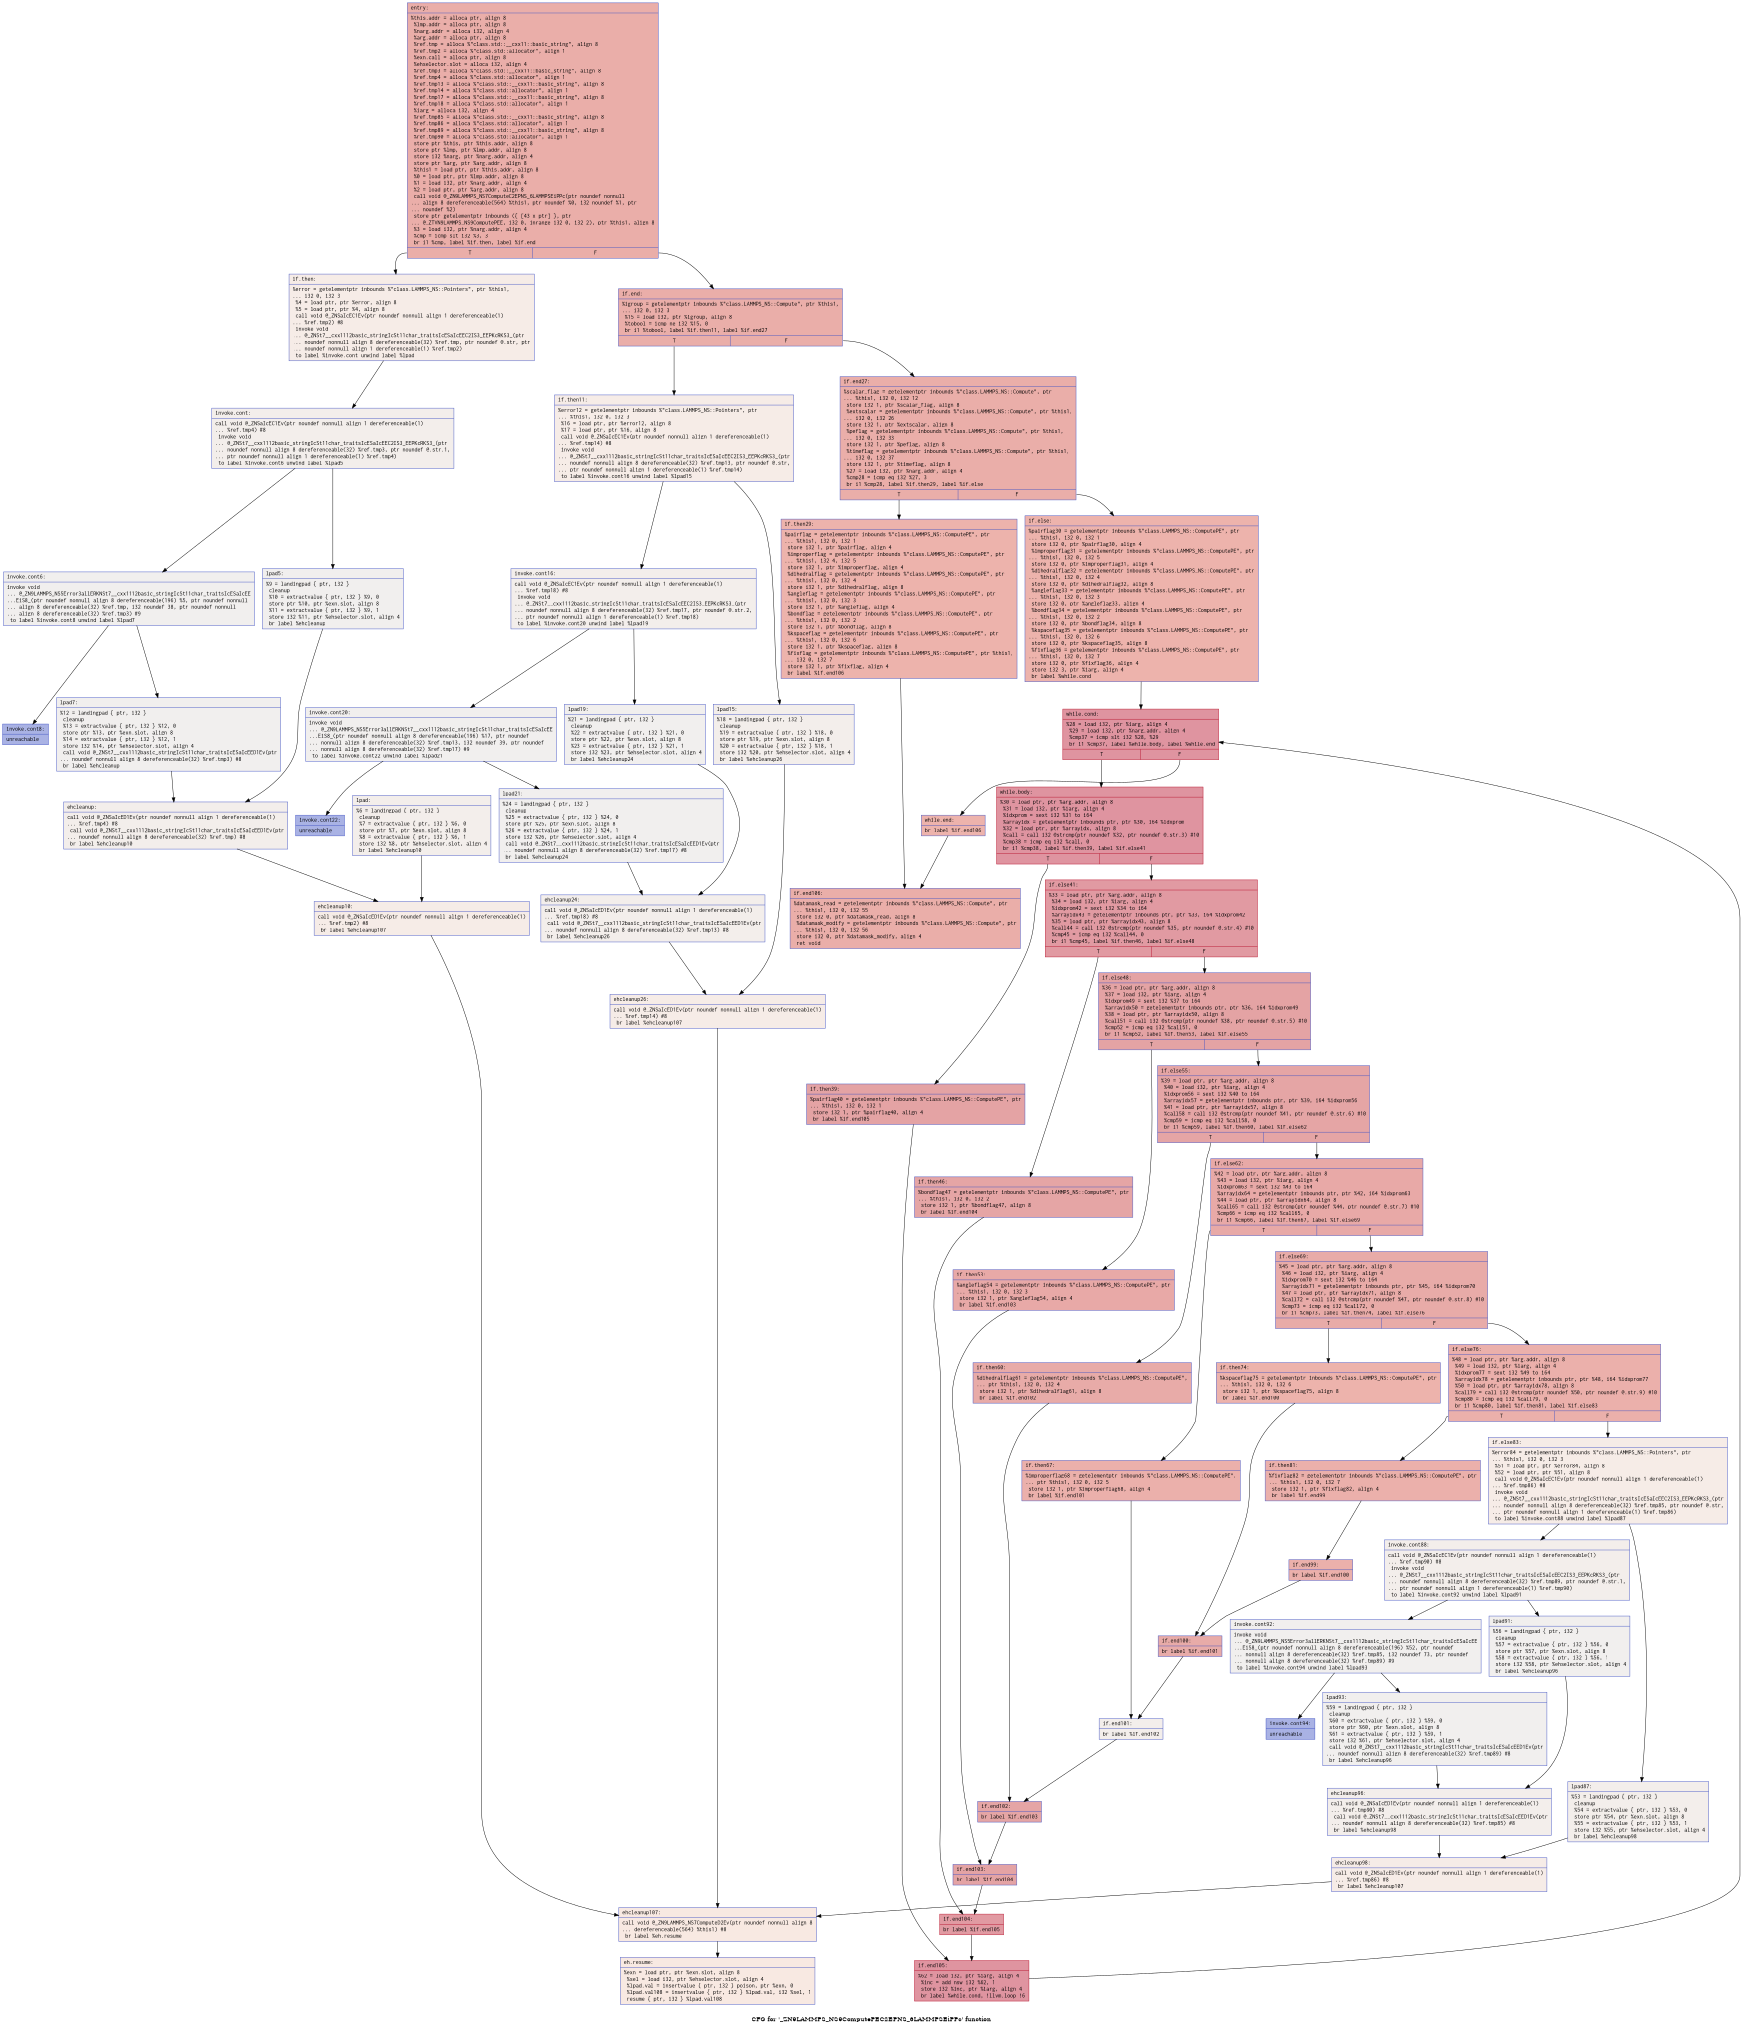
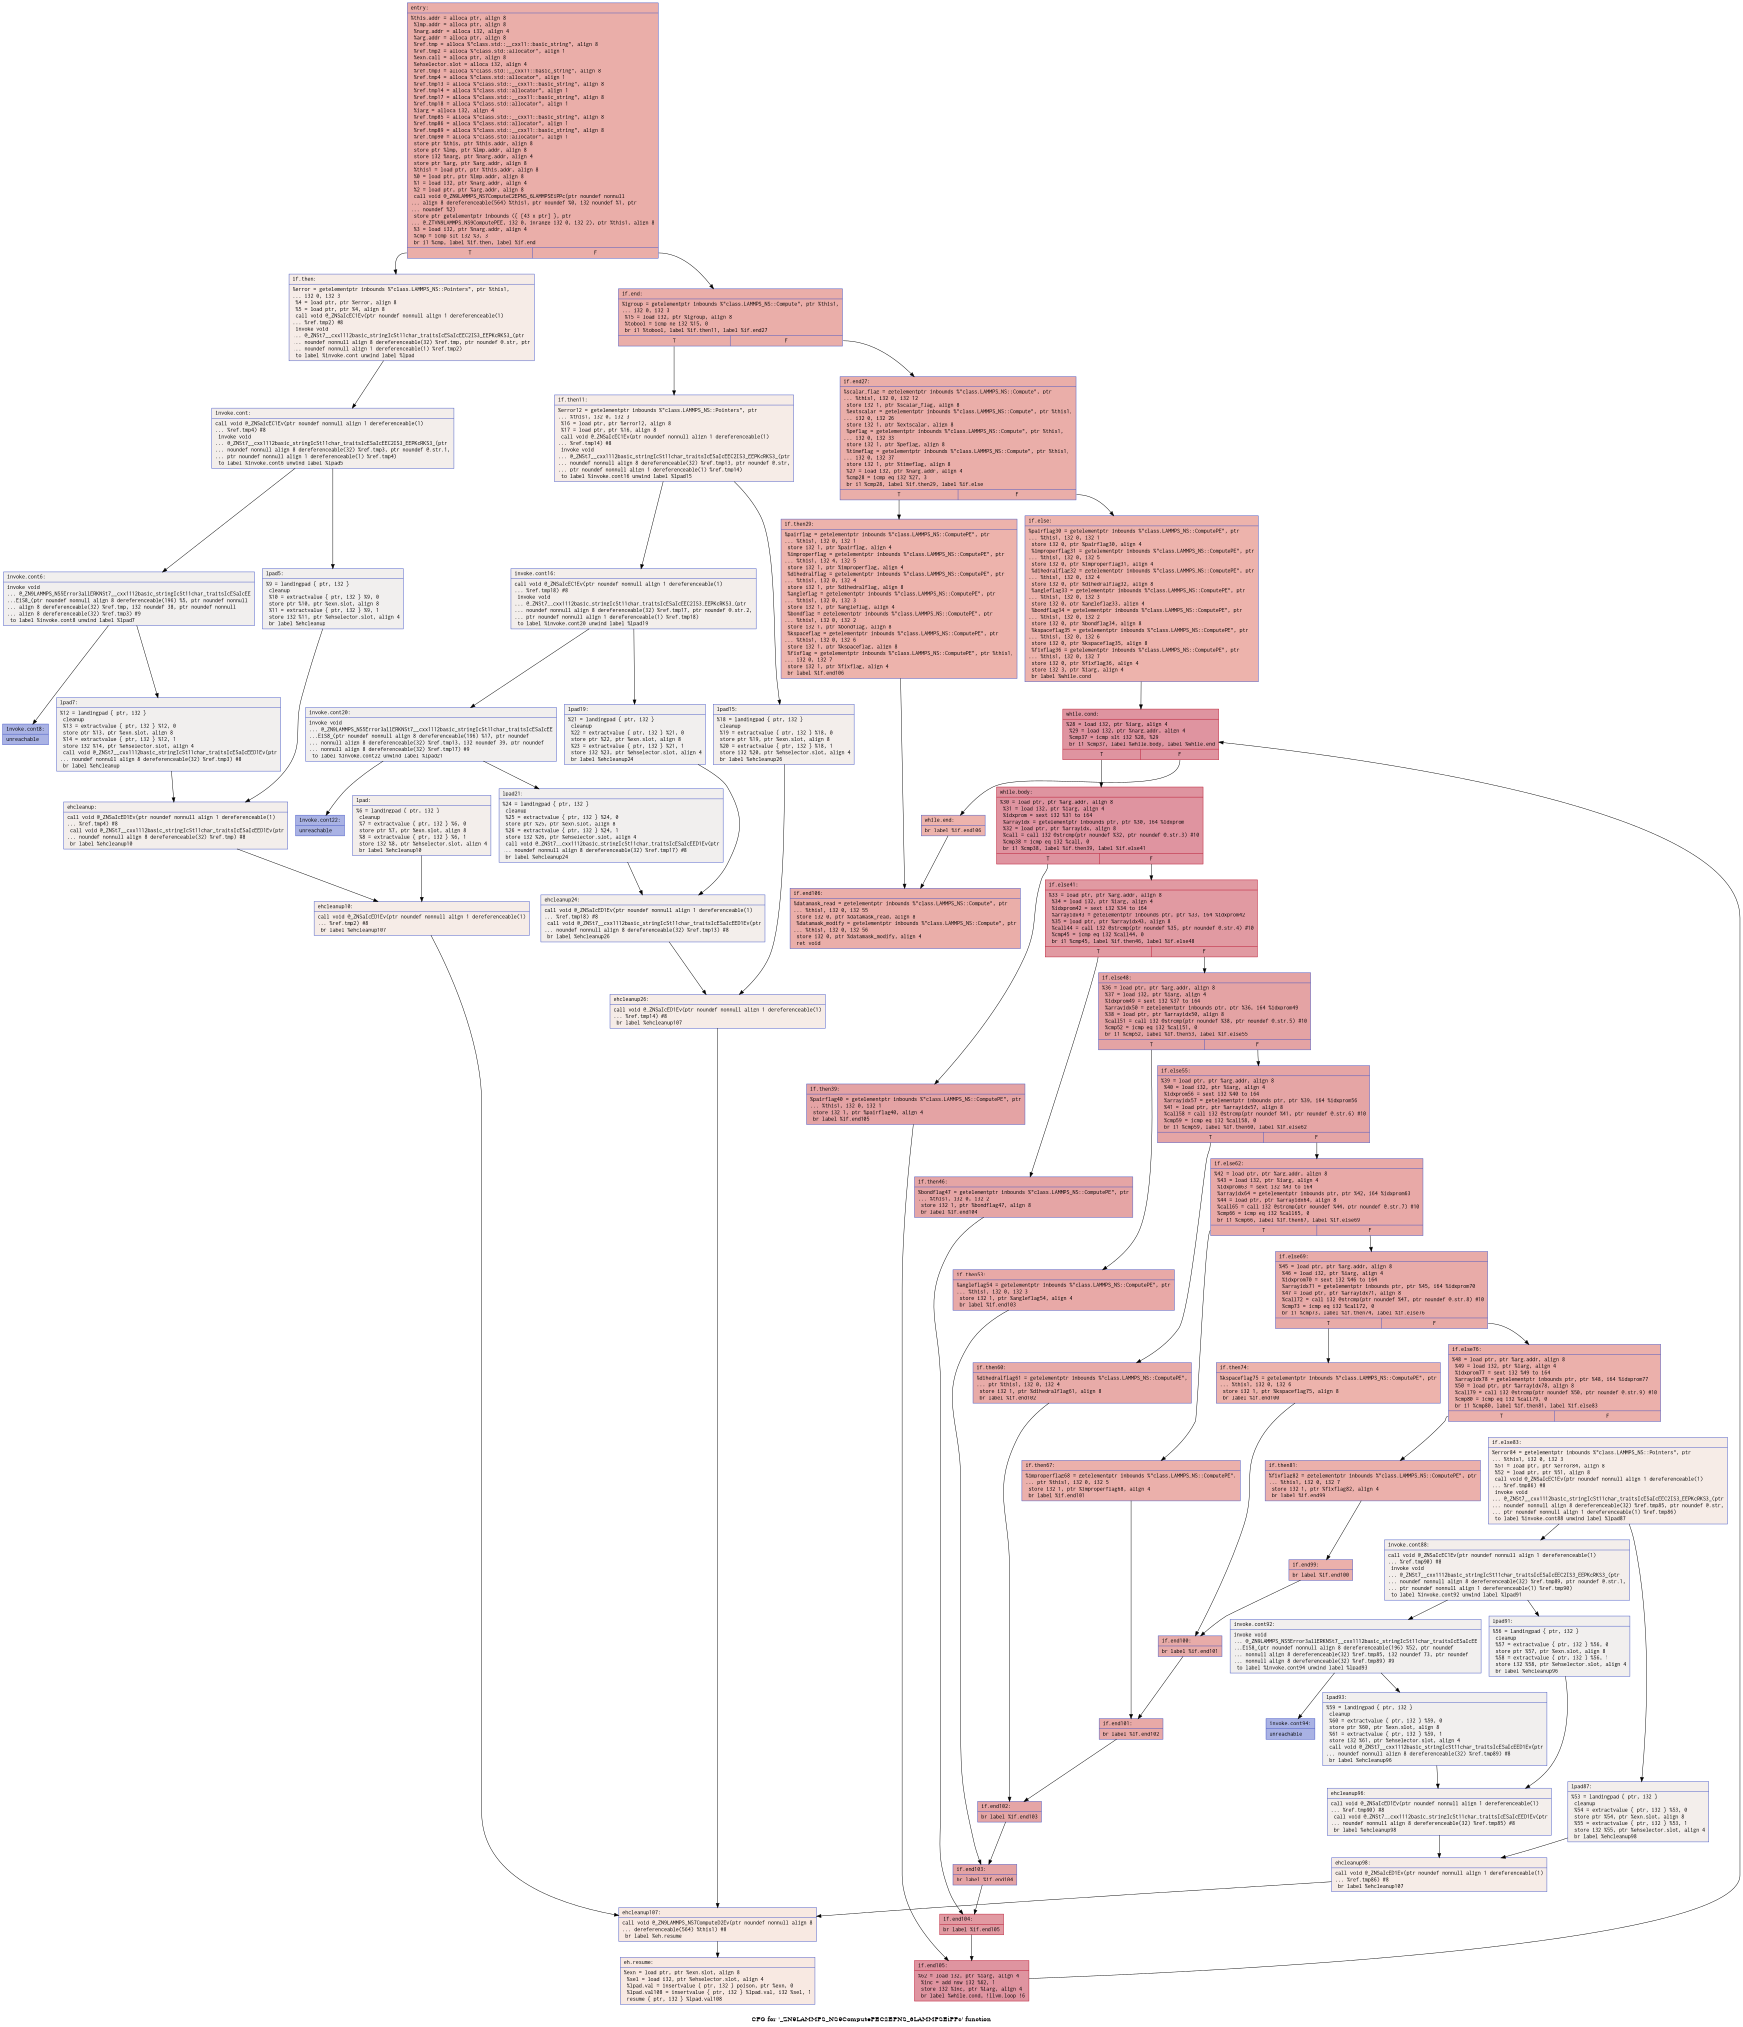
edge "if.else76:" -> "if.else83:": removed
node "if.end101:": fillcolor #e5d8d170 -> #ca3b3770
